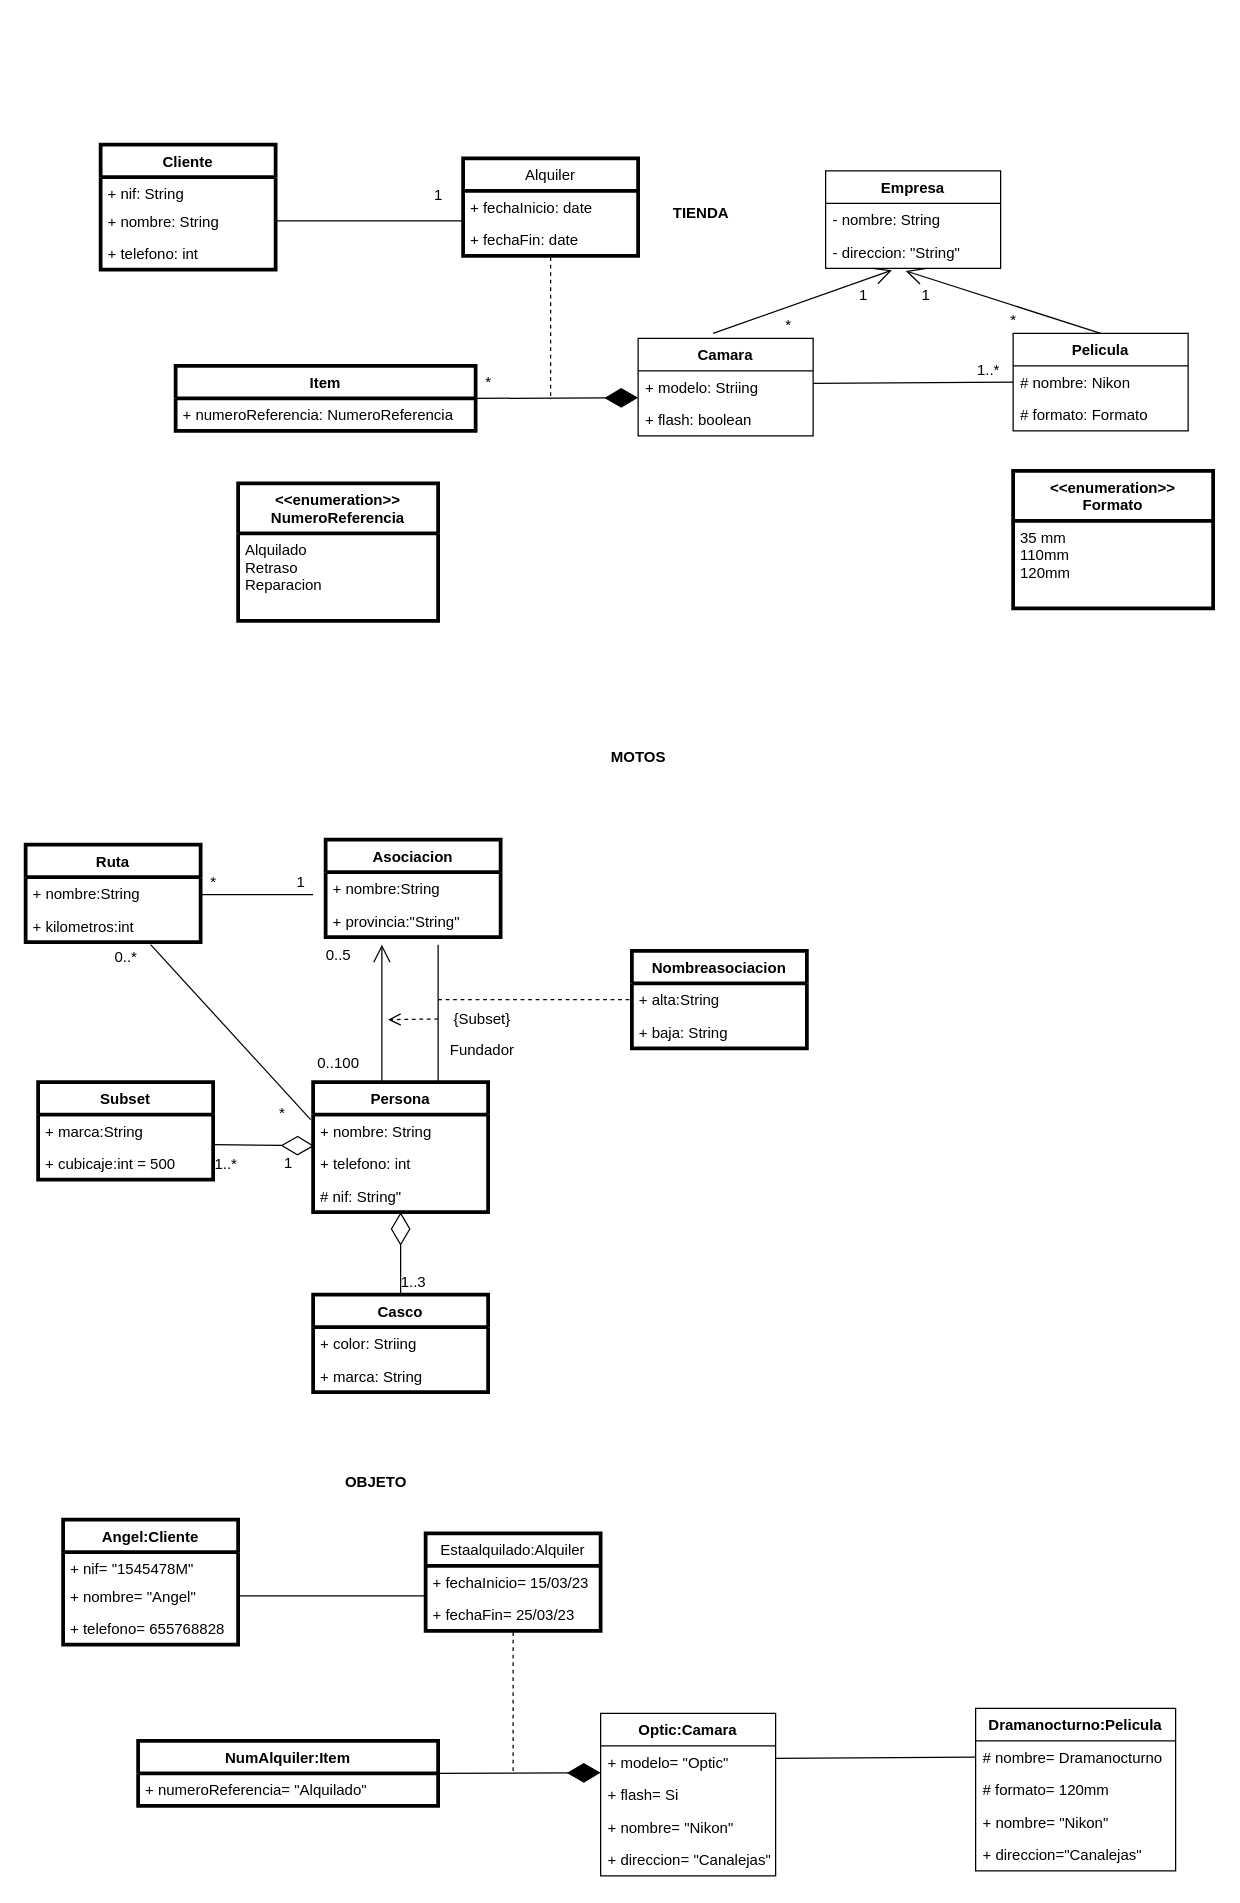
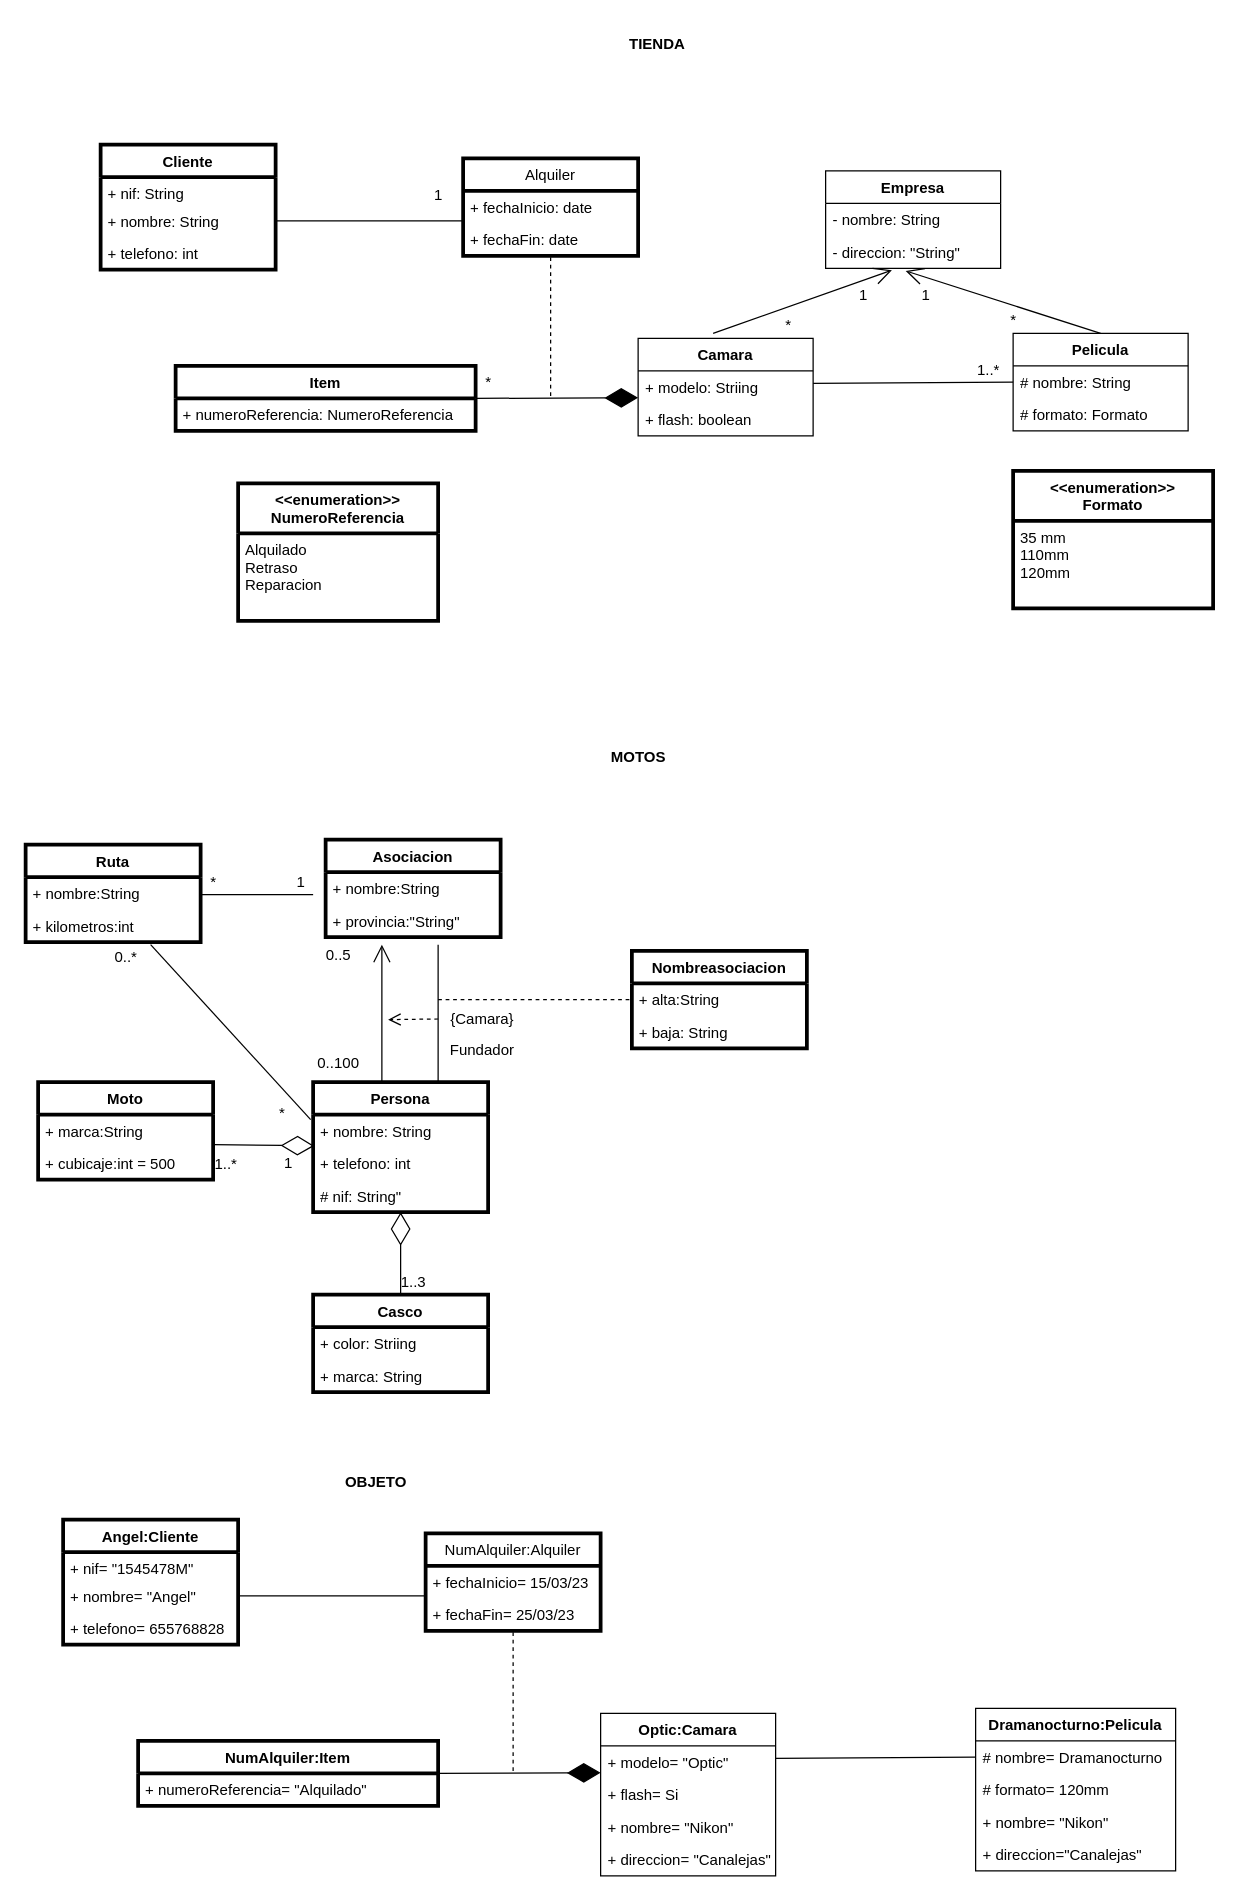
node "TIENDA": moved (701, 213) -> (657, 44)
node "# nombre: Nikon": label "# nombre: Nikon" -> "# nombre: String"
node "{Subset}": label "{Subset}" -> "{Camara}"
node "Subset": label "Subset" -> "Moto"
node "Estaalquilado:Alquiler": label "Estaalquilado:Alquiler" -> "NumAlquiler:Alquiler"
